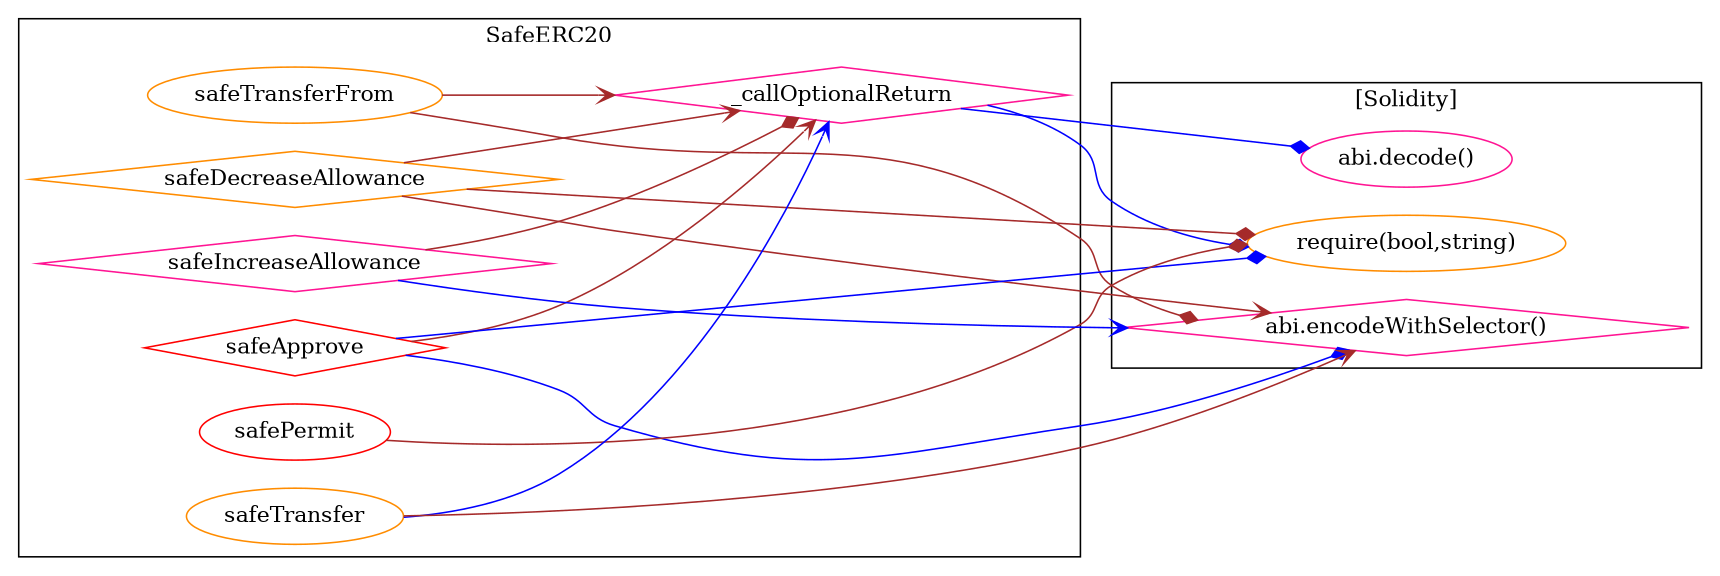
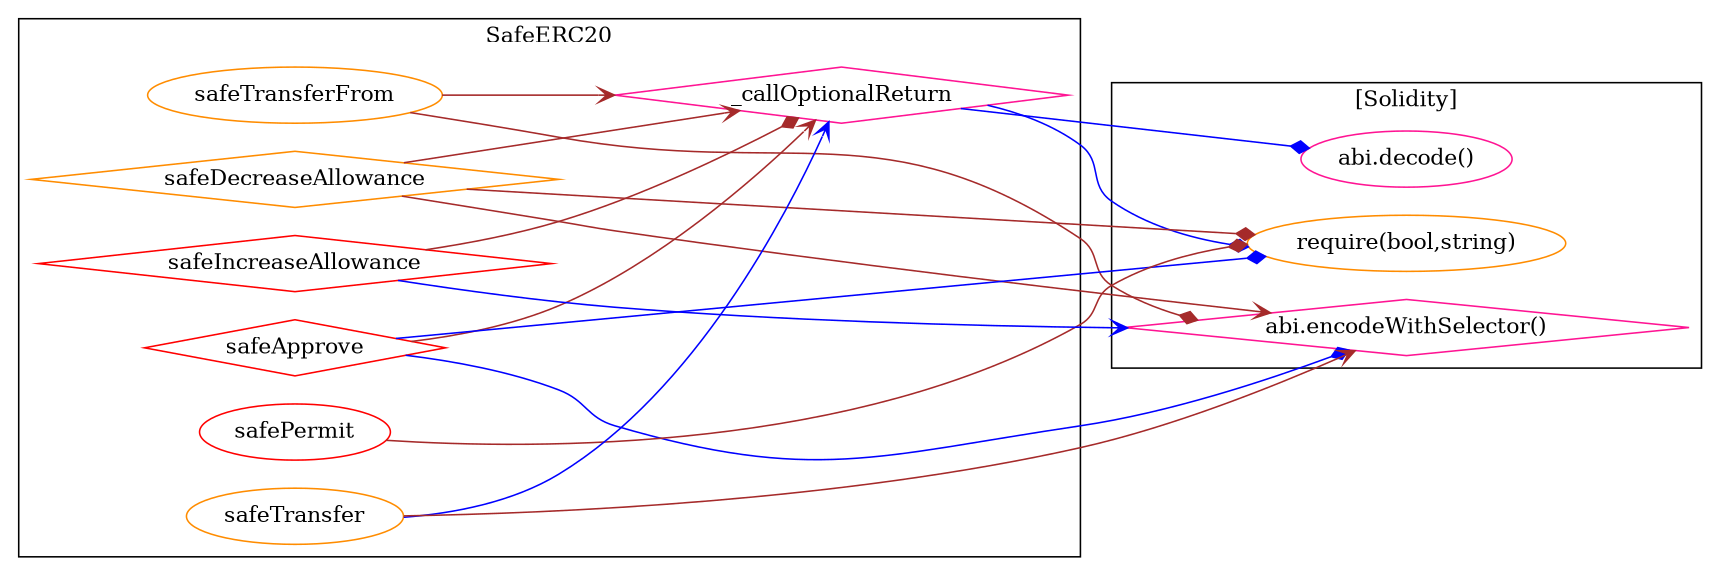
node "safeIncreaseAllowance": color deeppink -> red
